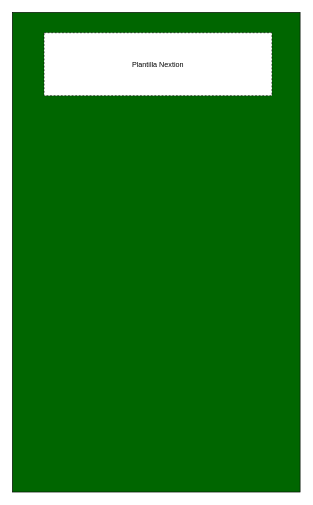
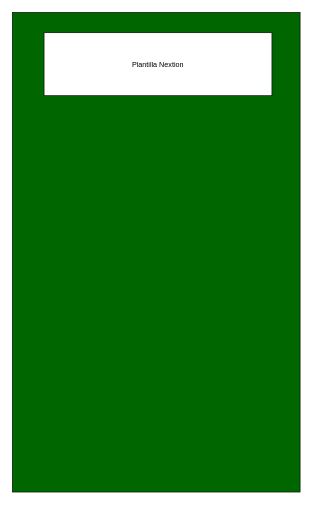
node "Plantilla Nextion": style dashed -> solid
